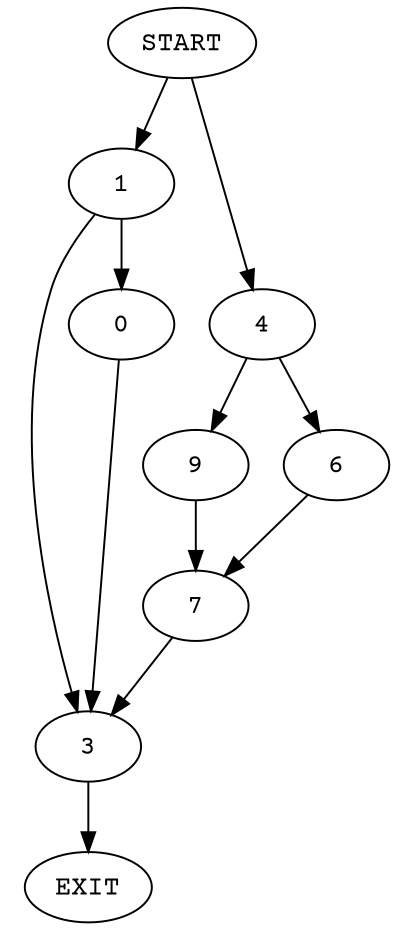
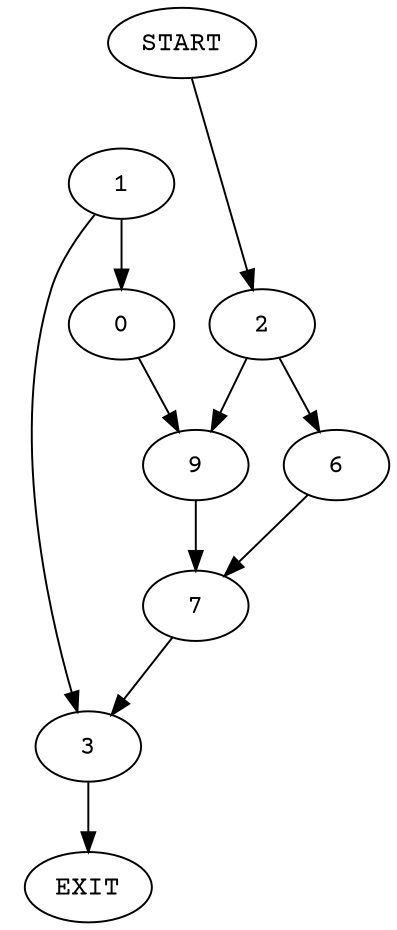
edge "START" -> "1": removed
node "4": label "4" -> "2"
edge "0" -> "3": now "0" -> "9"
